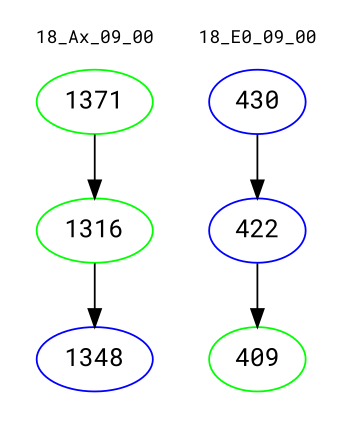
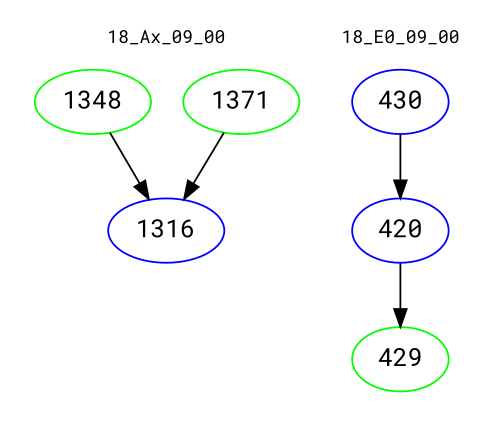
node "1316": color green -> blue
node "422": label "422" -> "420"
edge "1316" -> "1348": reversed
node "1348": color blue -> green
node "409": label "409" -> "429"
